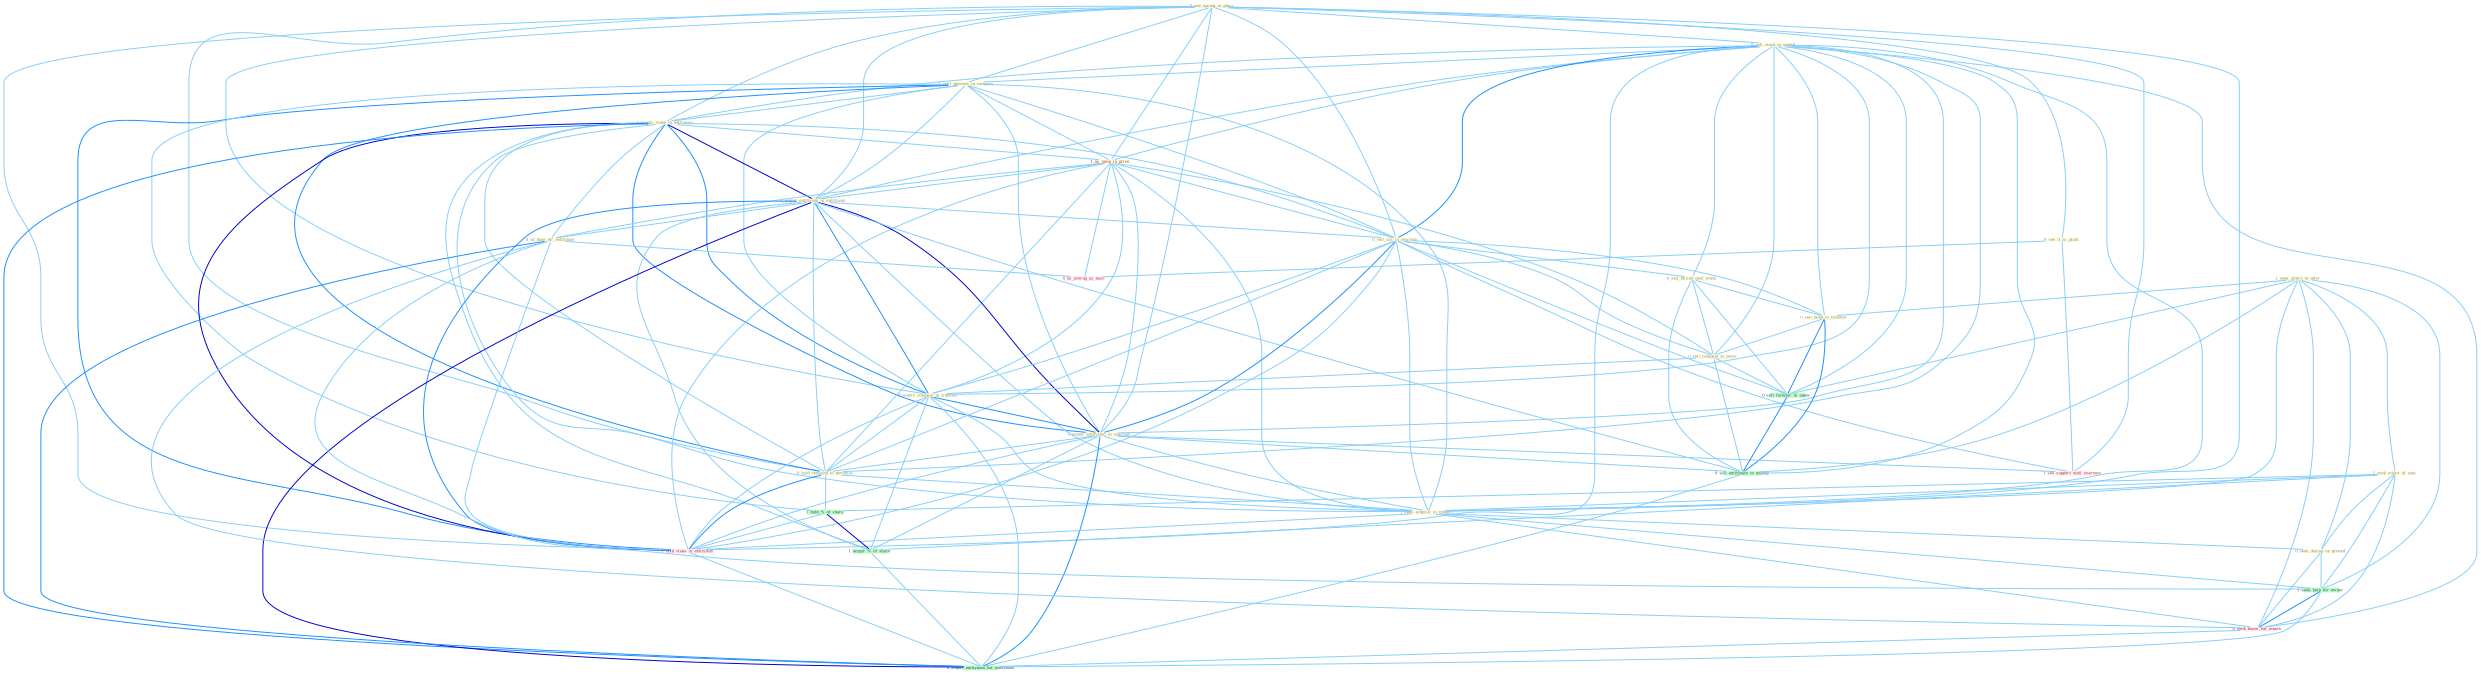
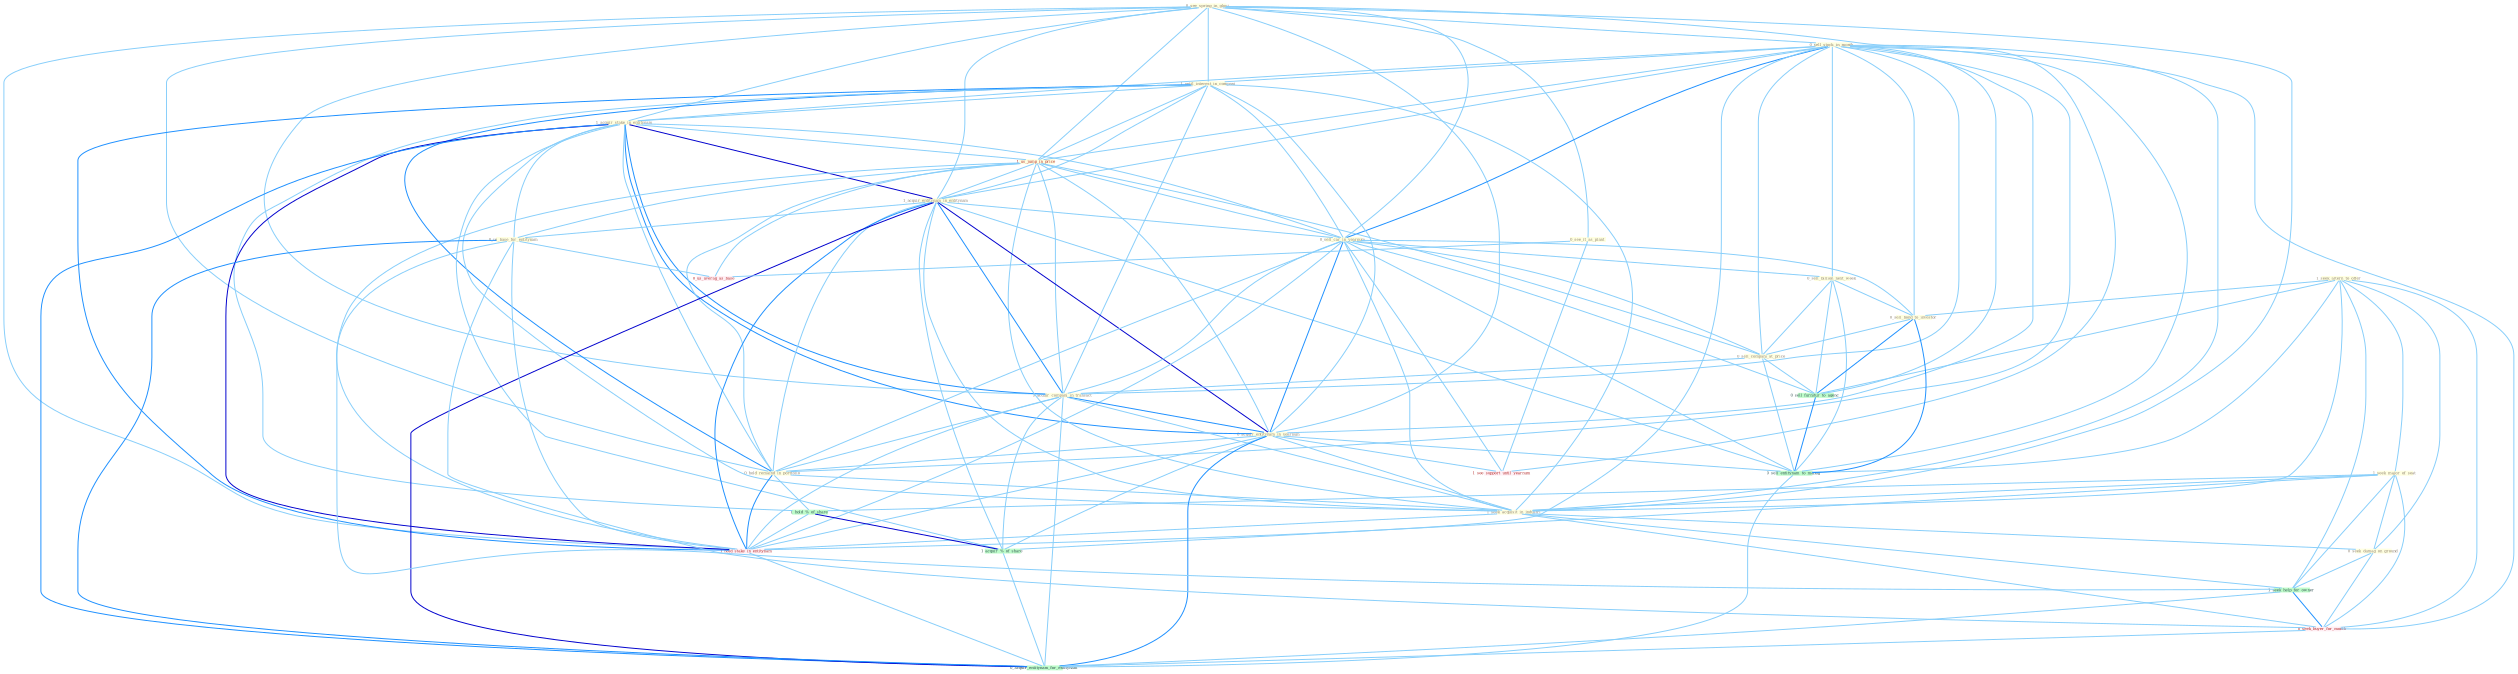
edge "0_sell_car_in_yearnum" -- "0_sell_entitynam_to_manag": added
